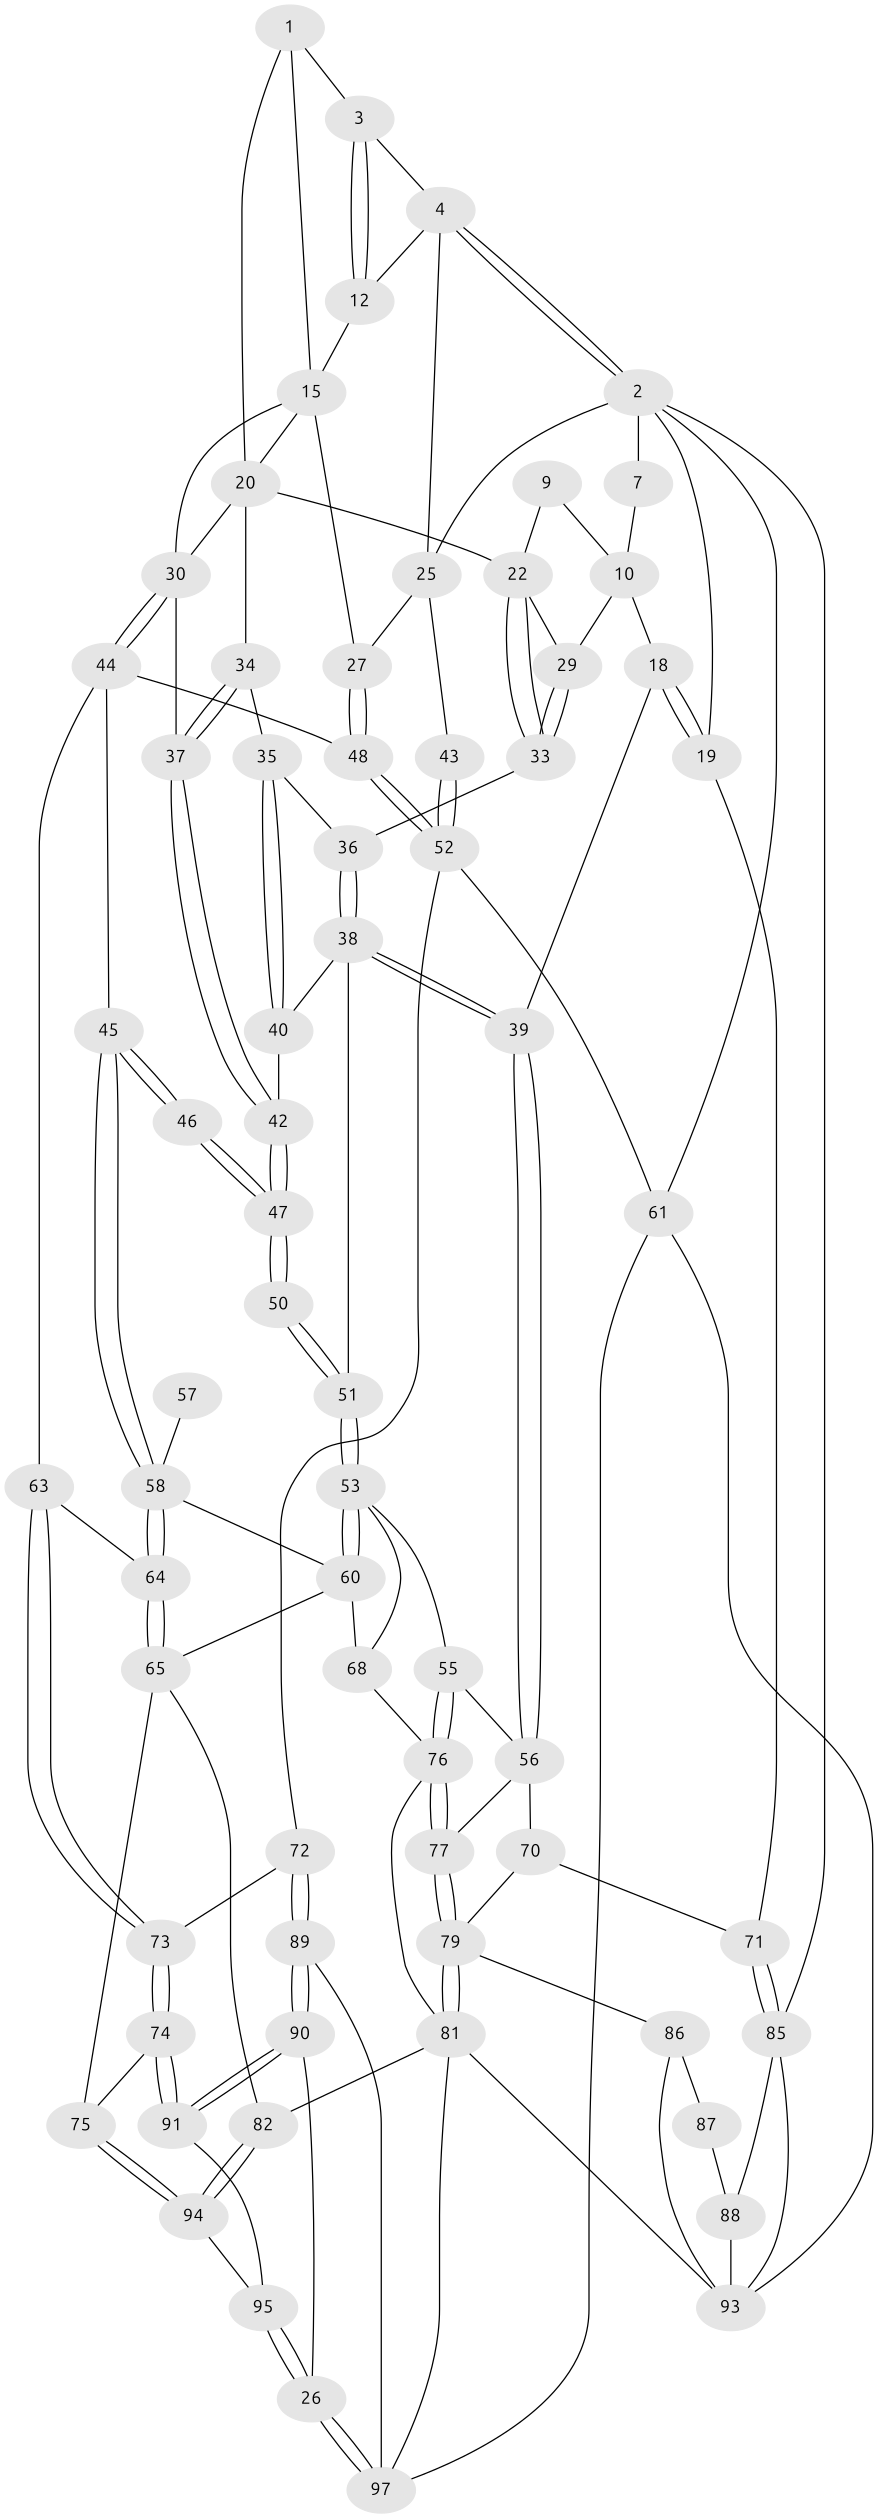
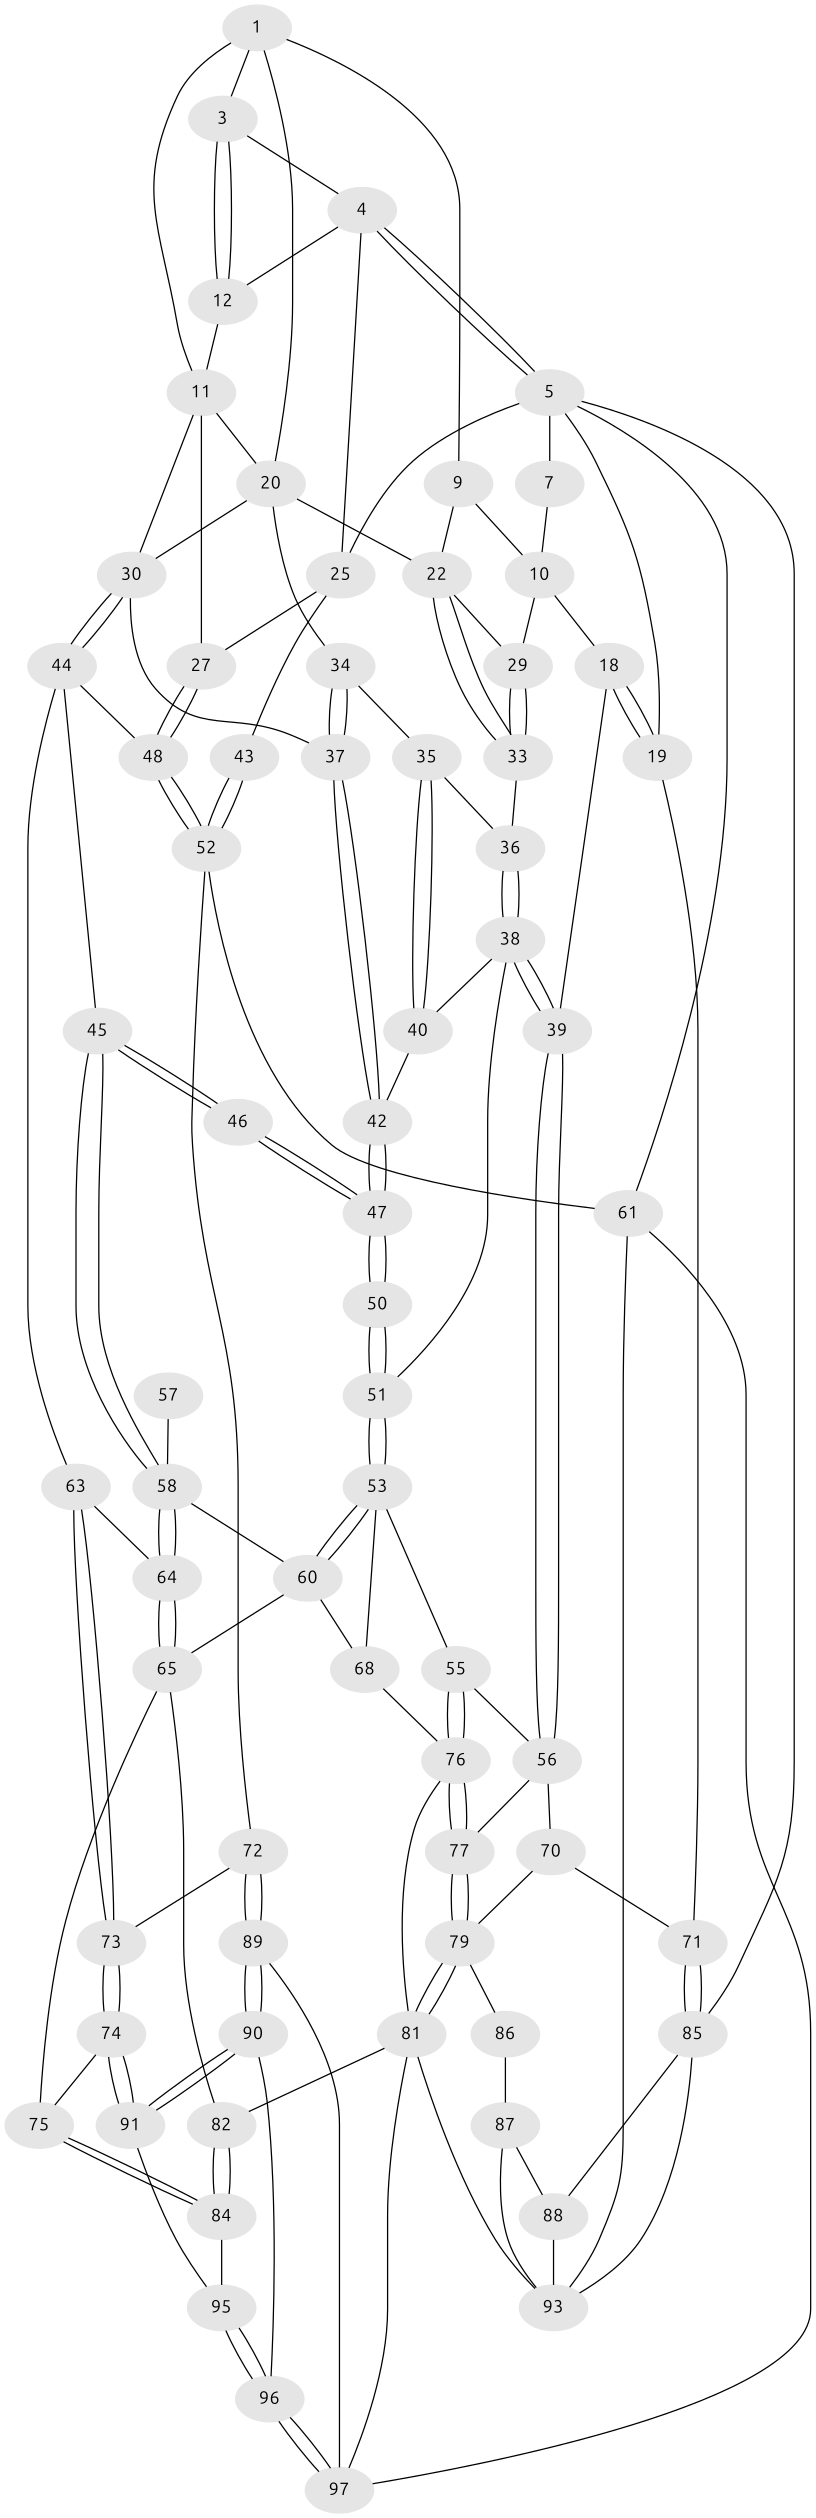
edge "1" -- "9": added
node "15": label "15" -> "11"
node "2": label "2" -> "5"
edge "86" -- "93": now "87" -- "93"
node "94": label "94" -> "84"
node "26": label "26" -> "96"
